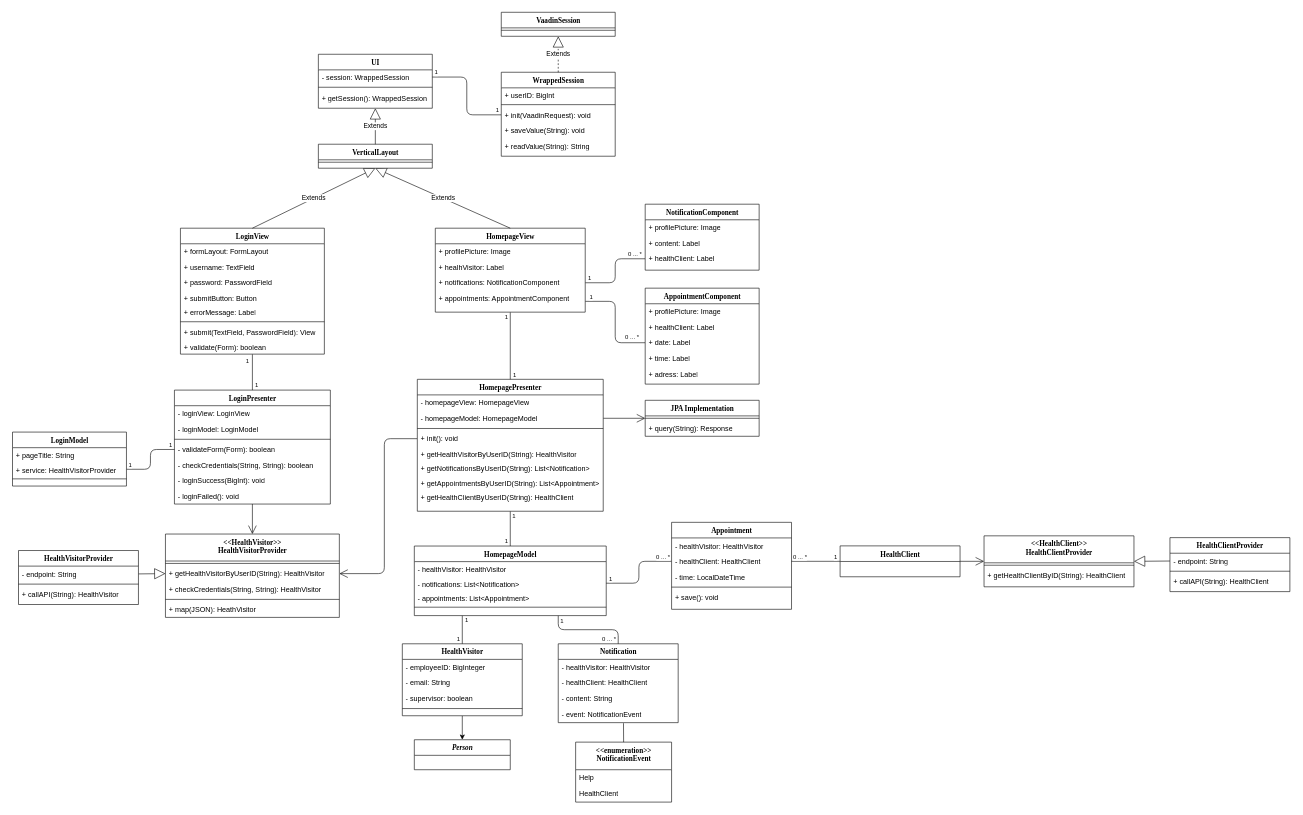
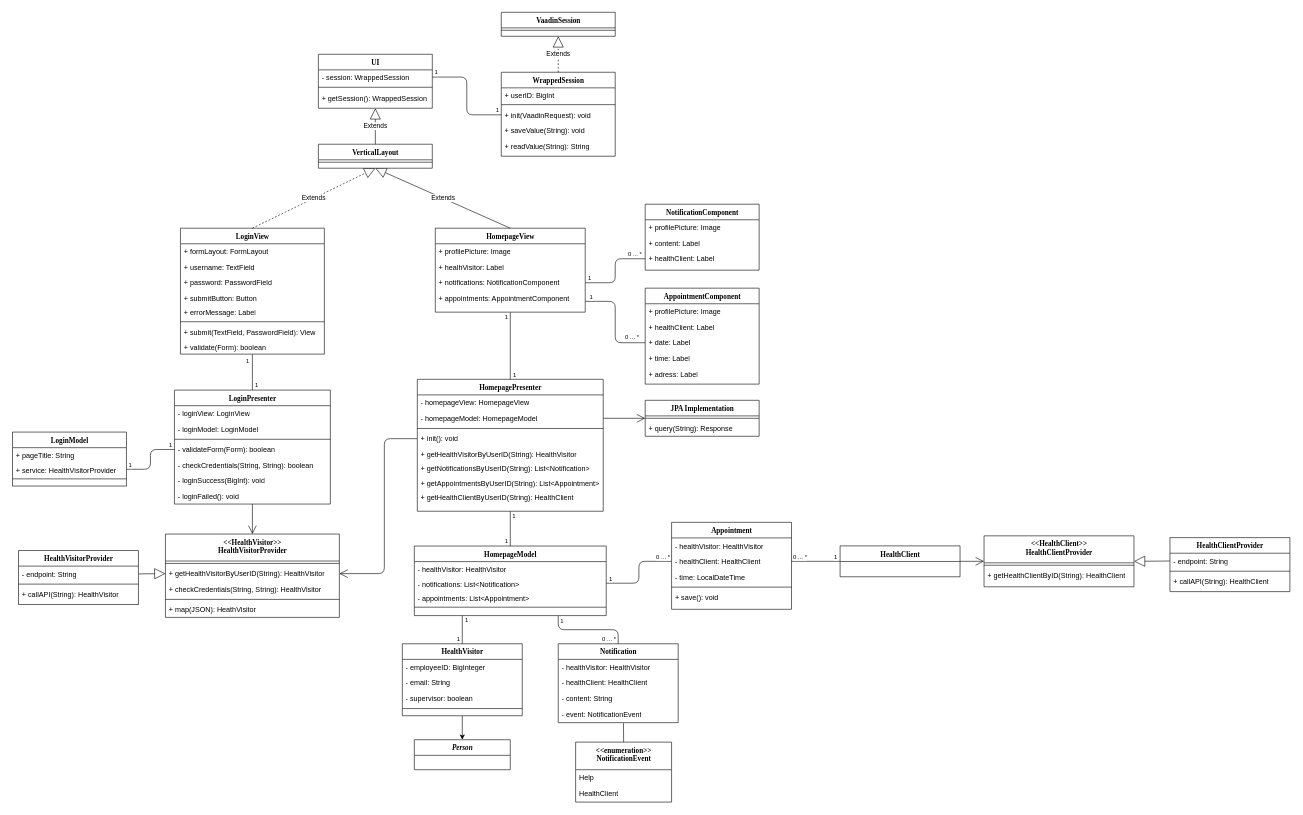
edge "LoginView" -> "VerticalLayout": style solid -> dashed
